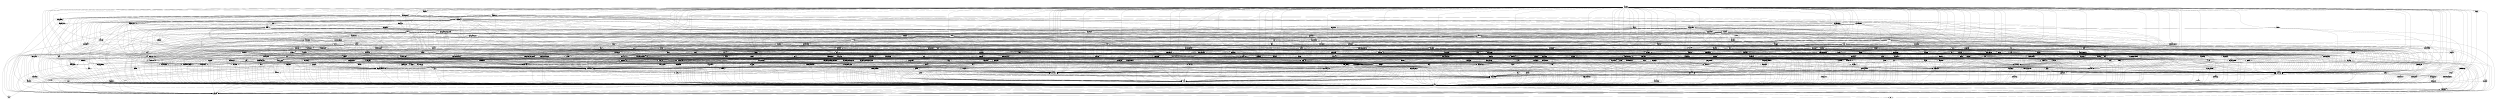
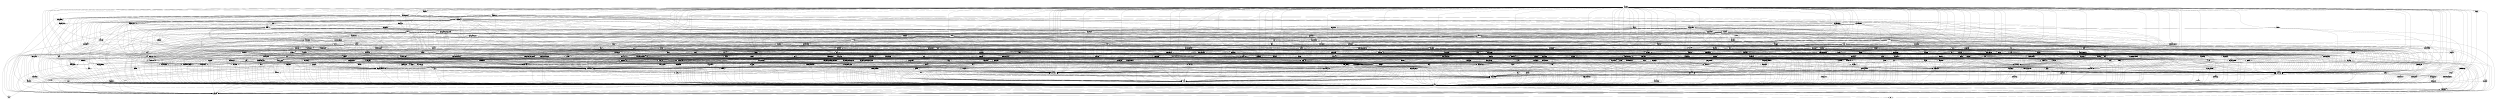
node "system": label "system" -> "fixed"
